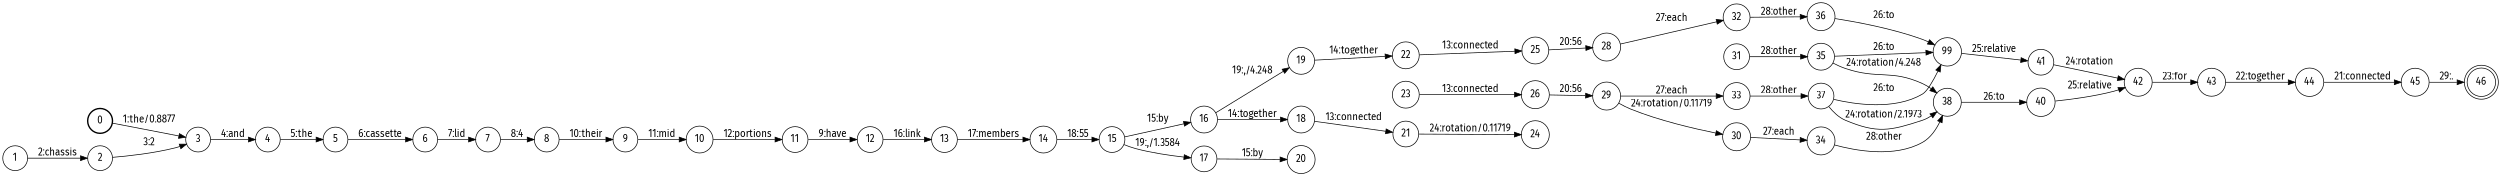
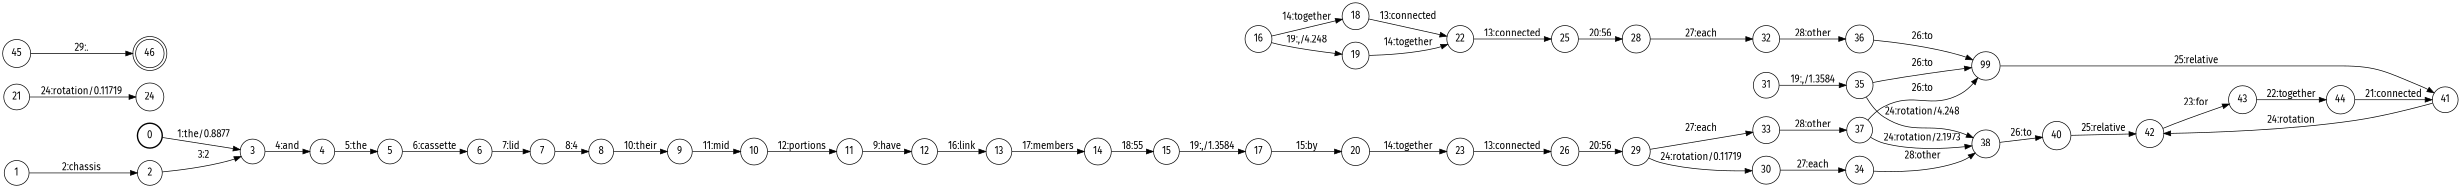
edge "31" -> "35": label "28:other" -> "19:,/1.3584"
edge "44" -> "45": now "44" -> "41"
edge "18" -> "21": now "18" -> "22"
edge "15" -> "16": removed, label "15:by"
edge "20" -> "23": added, label "14:together"
